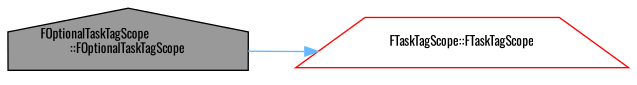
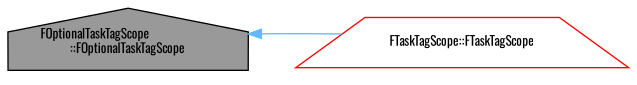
edge "FOptionalTaskTagScope ::FOptionalTaskTagScope" -> "FTaskTagScope::FTaskTagScope": reversed
